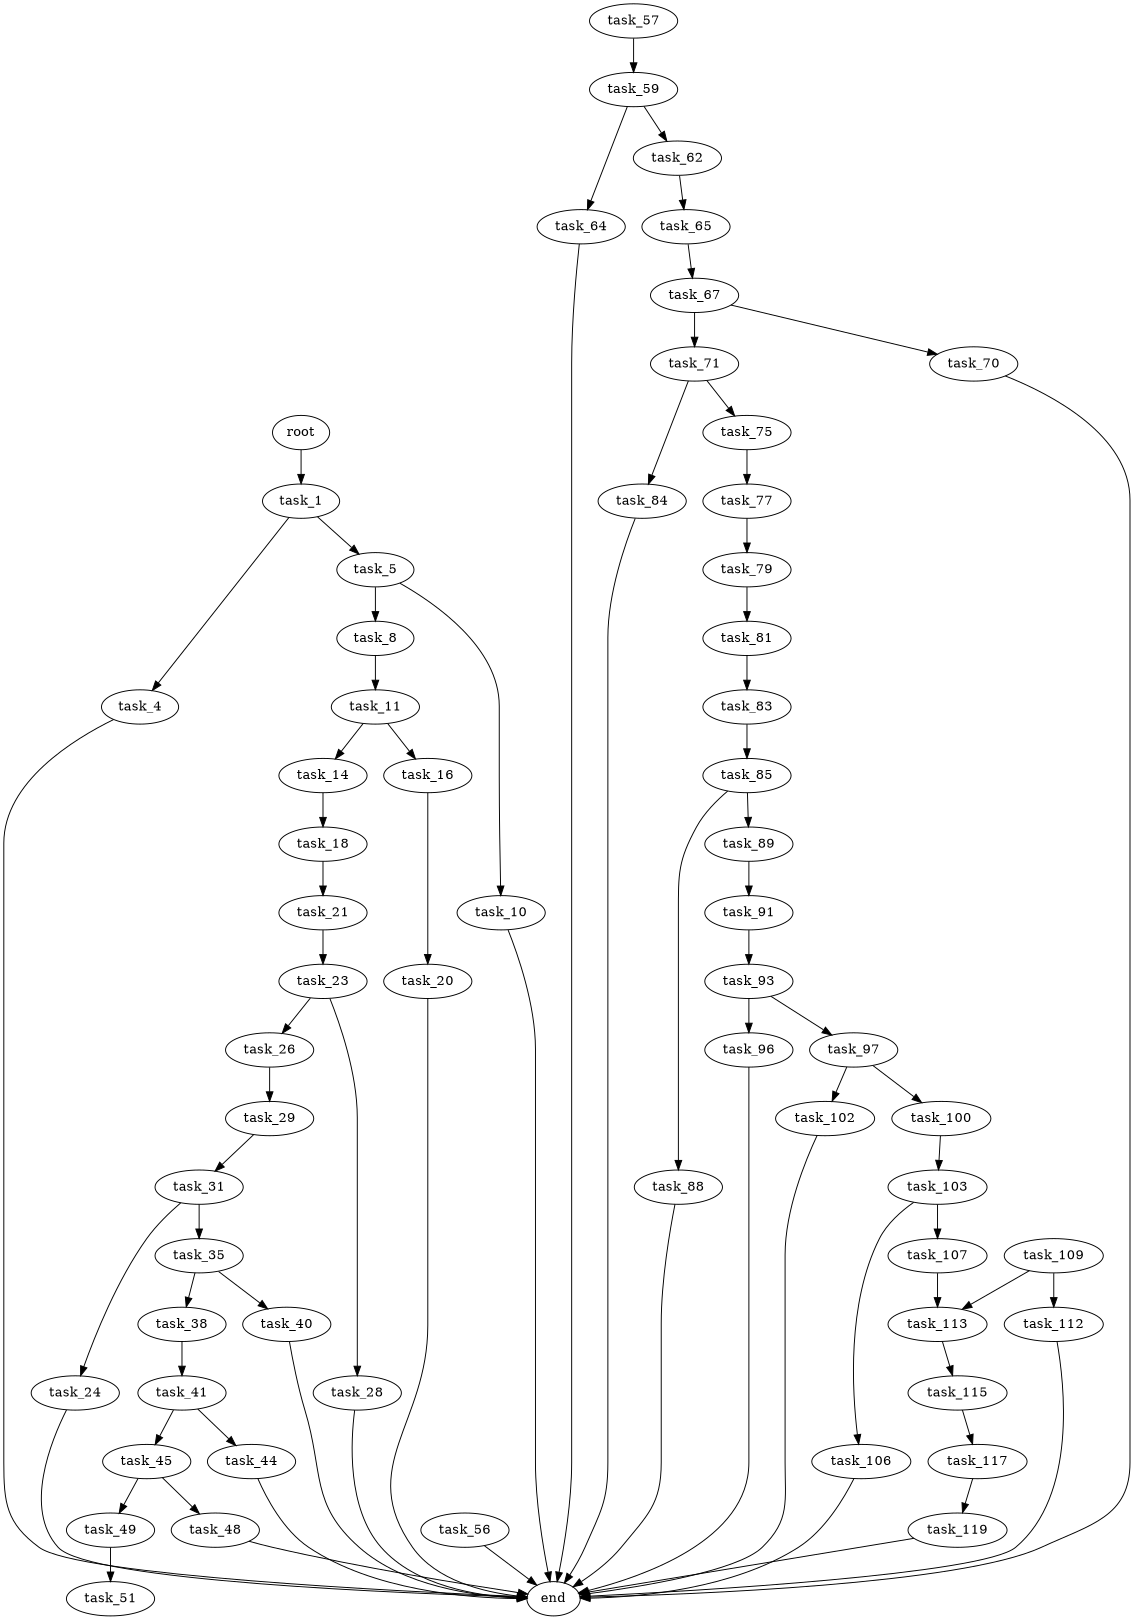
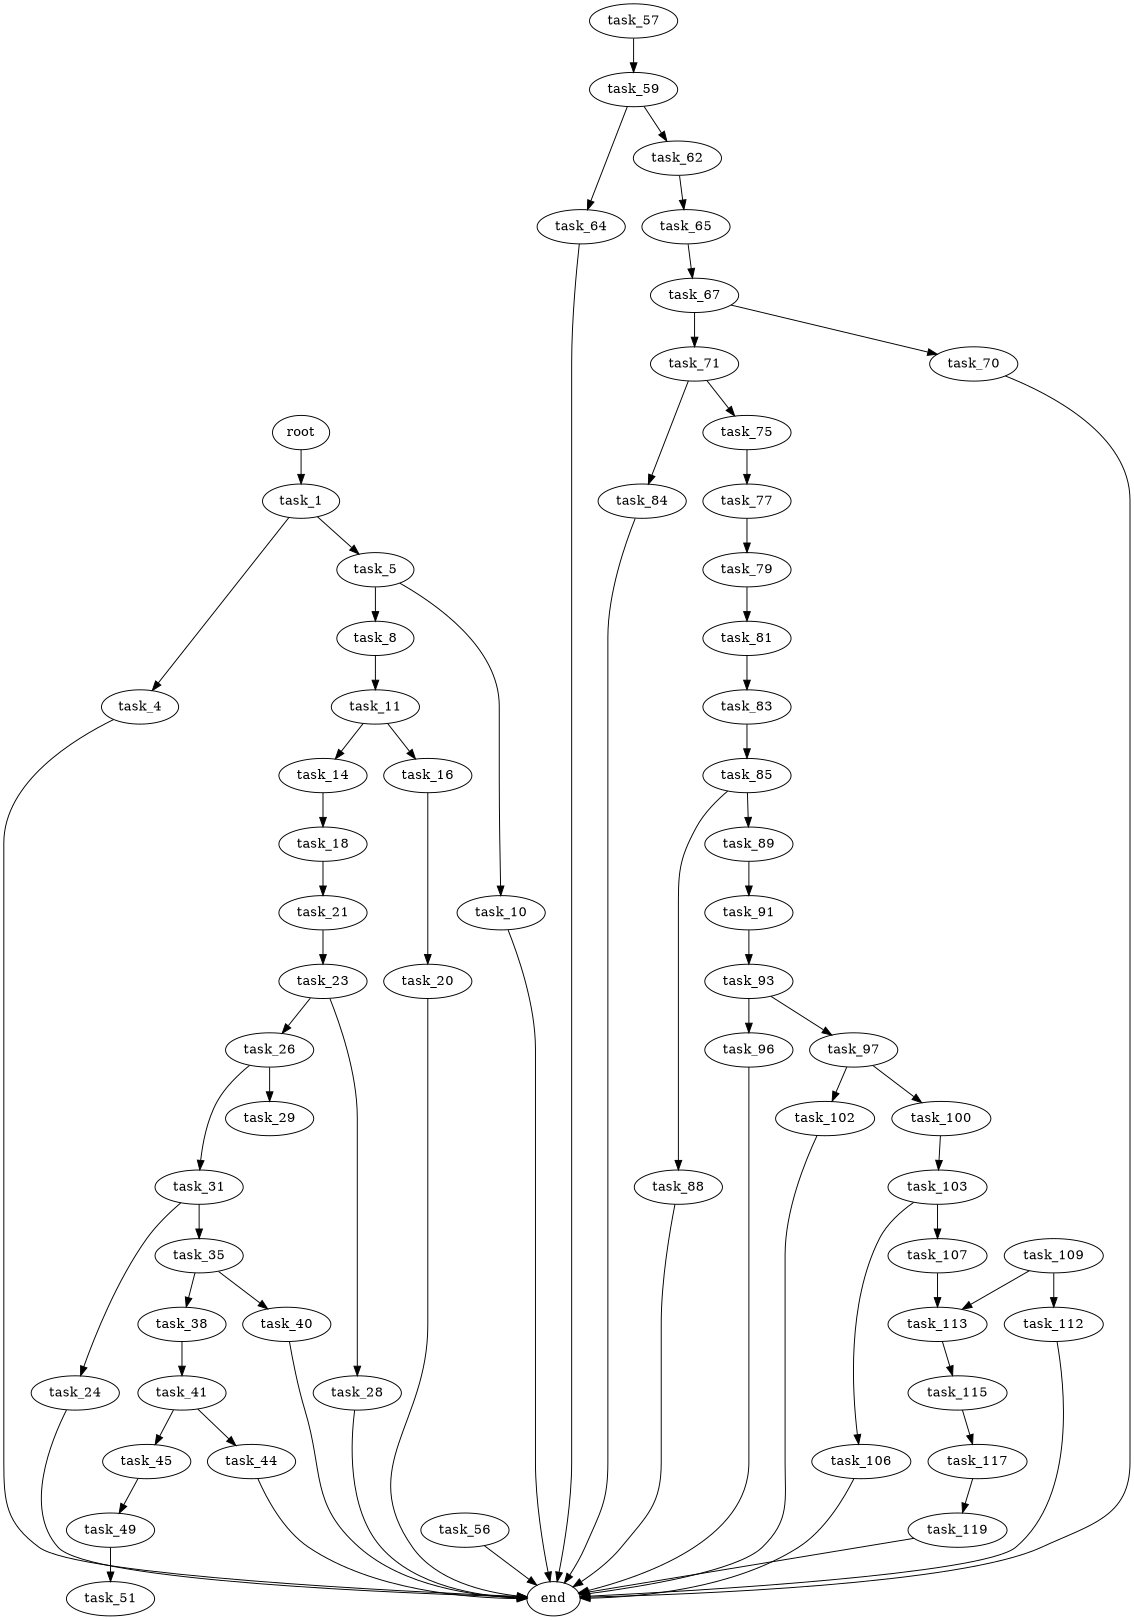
edge "task_29" -> "task_31": now "task_26" -> "task_31"
node "task_48": removed
